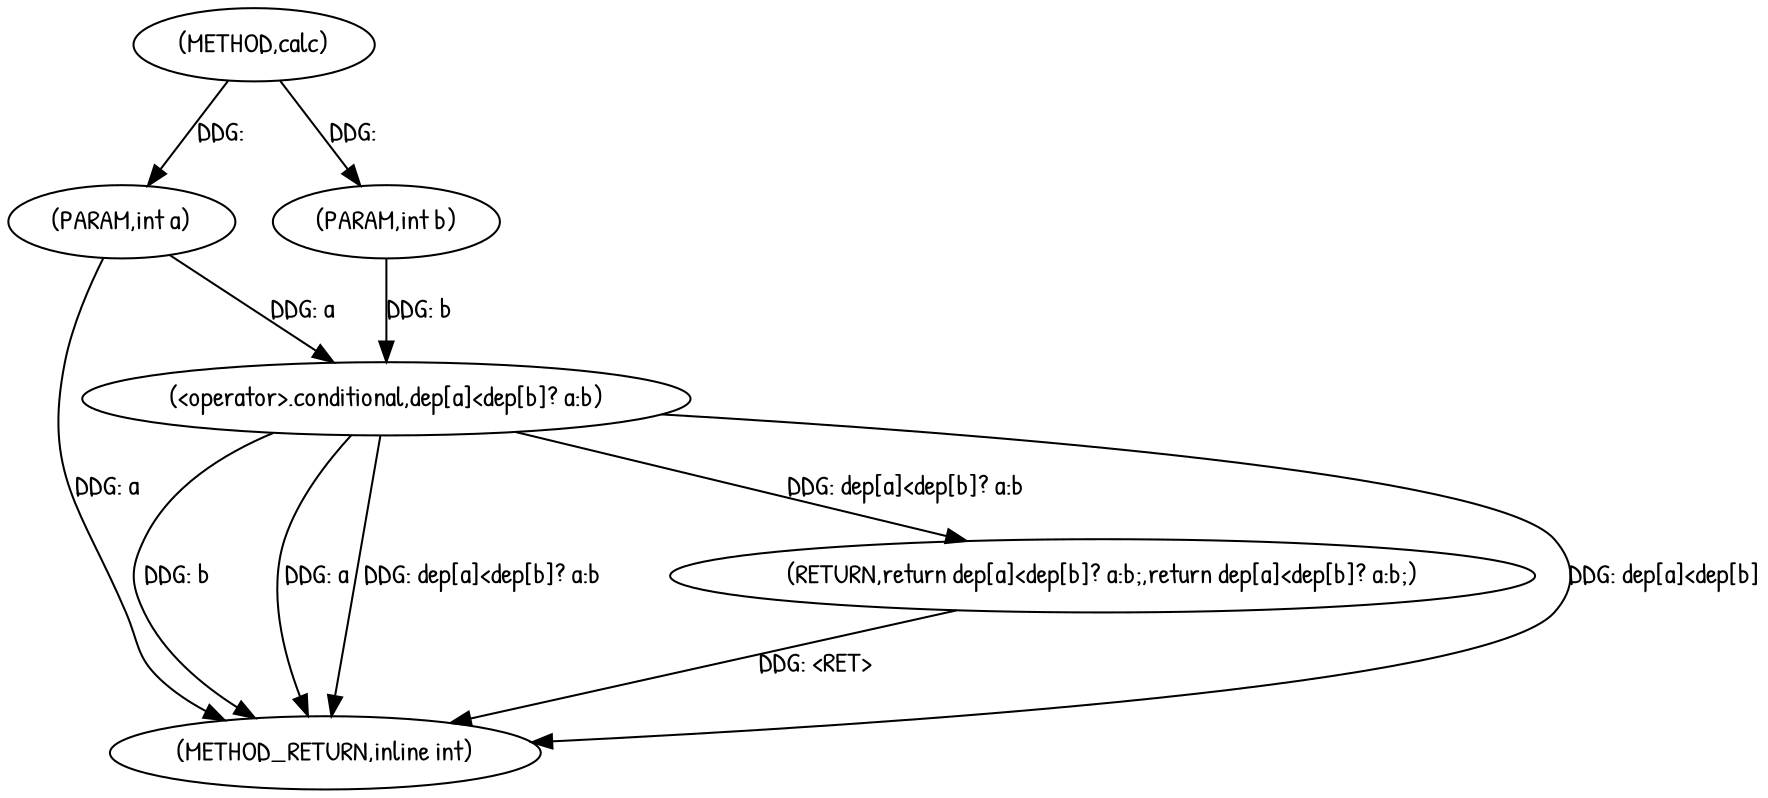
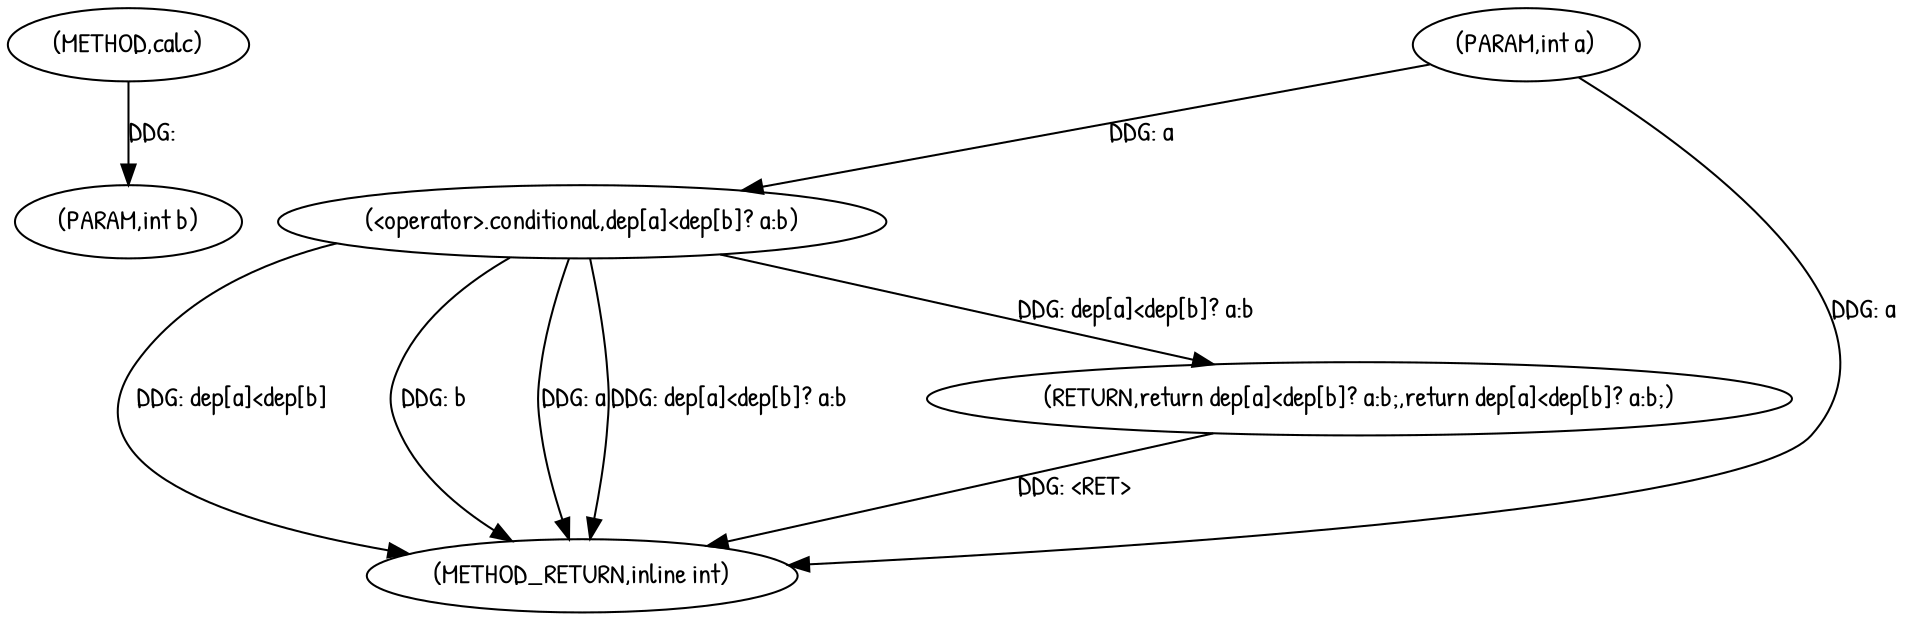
edge "(METHOD,calc)" -> "(PARAM,int a)": removed, label "DDG:"
edge "(PARAM,int b)" -> "(<operator>.conditional,dep[a]<dep[b]? a:b)": removed, label "DDG: b"
